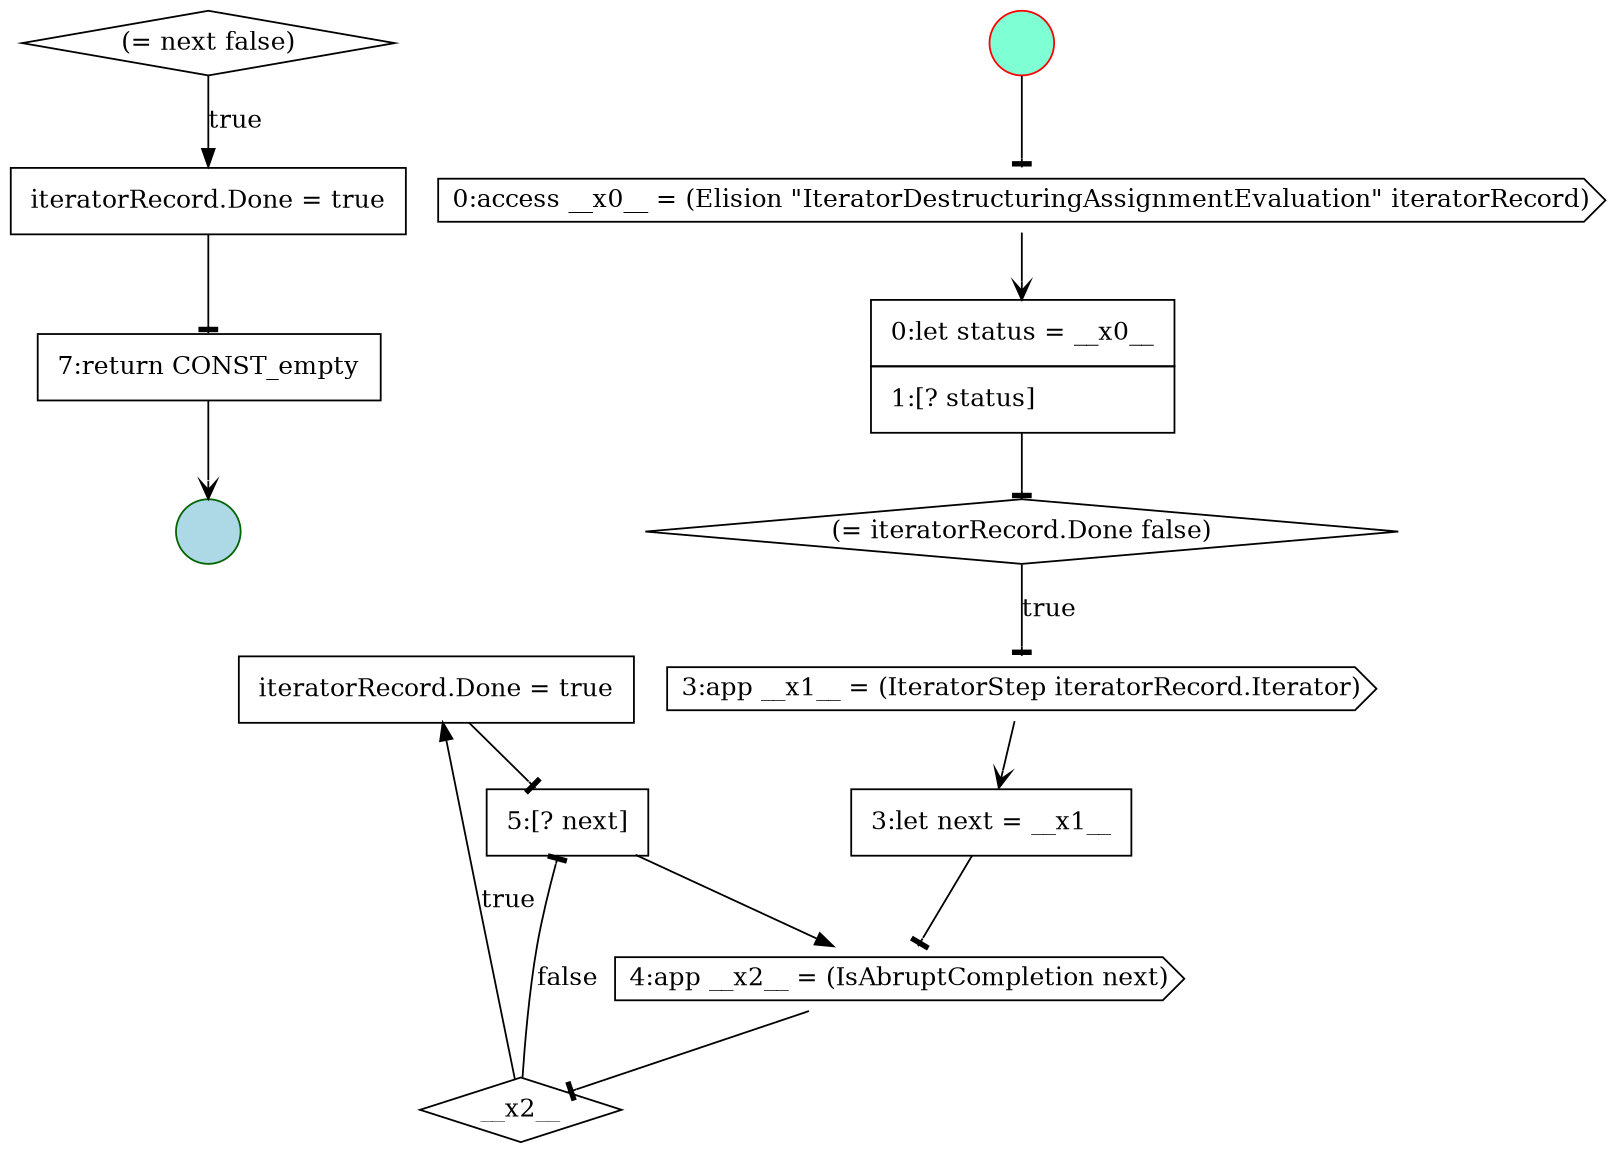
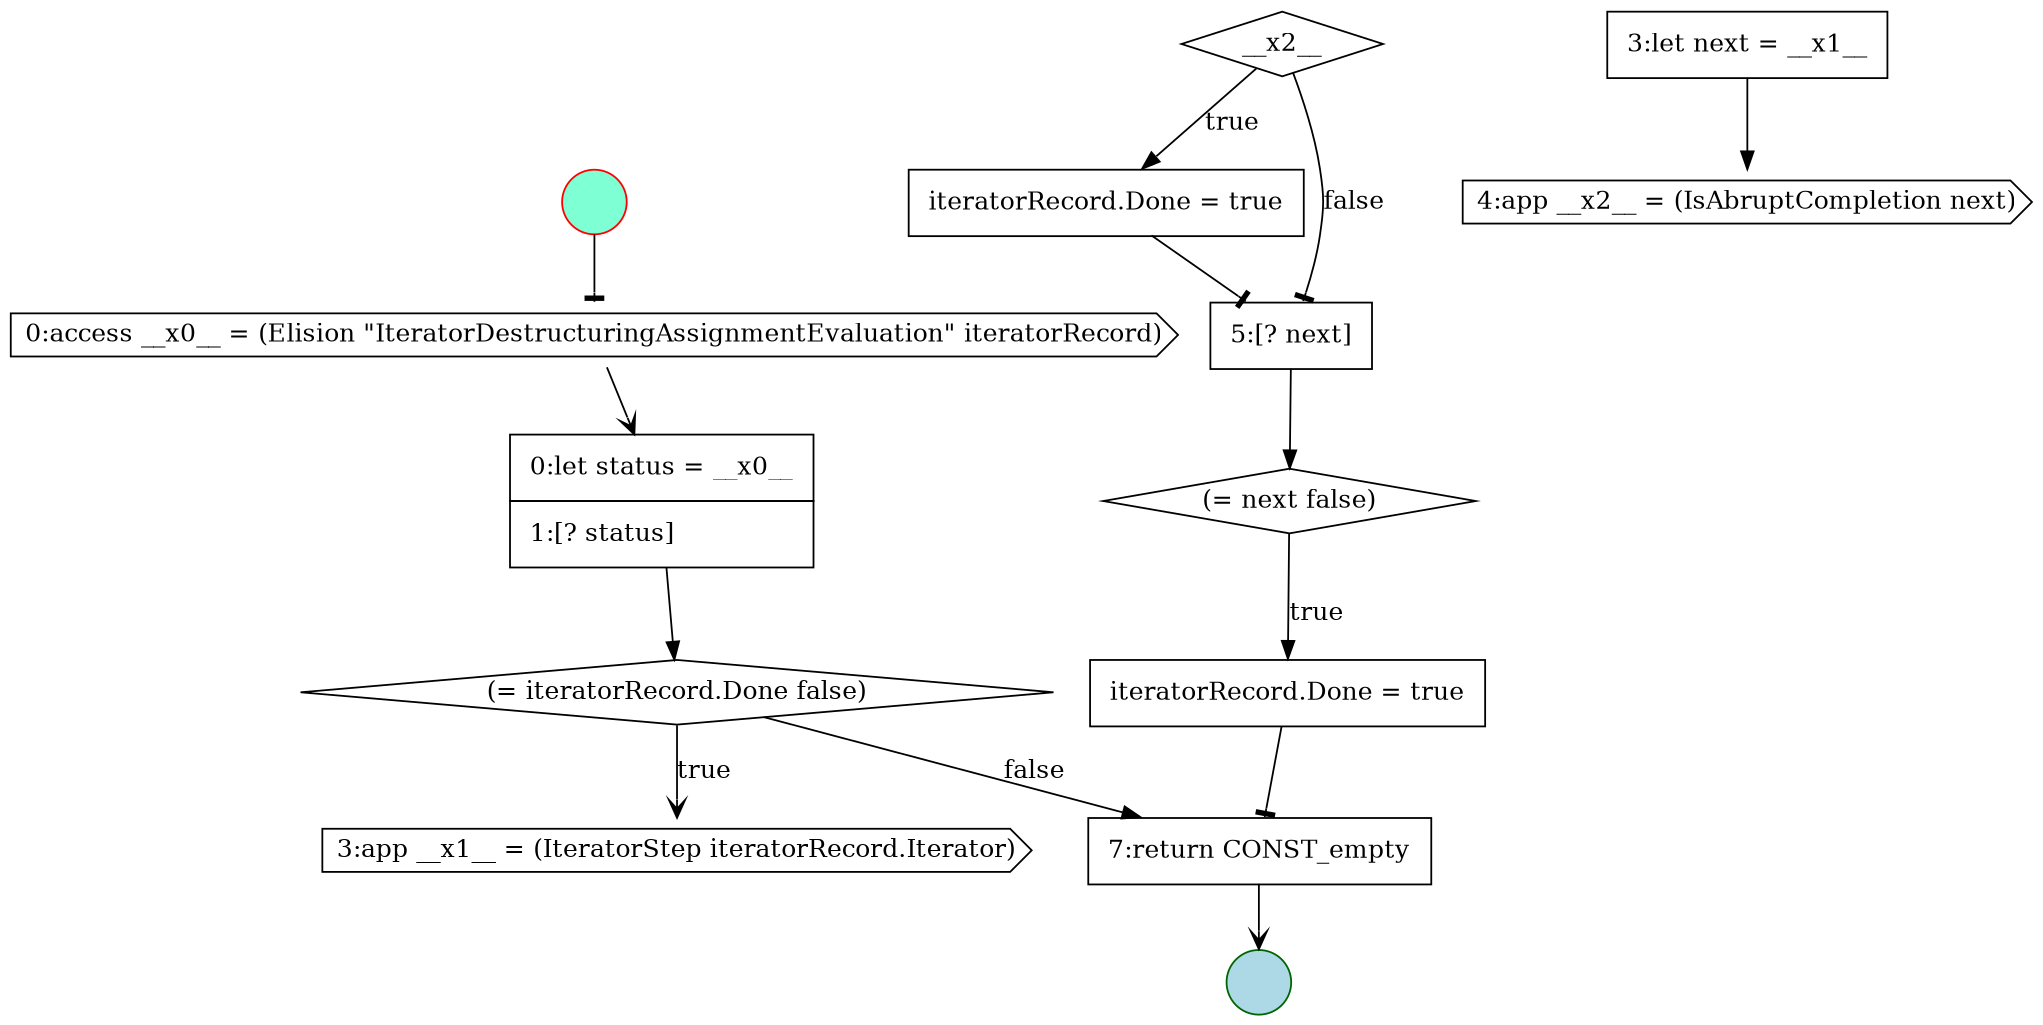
edge "0:let status = __x0__" -> "(= iteratorRecord.Done false)": arrowhead tee -> normal
edge "(= iteratorRecord.Done false)" -> "3:app __x1__ = (IteratorStep iteratorRecord.Iterator)": arrowhead tee -> vee
edge "3:app __x1__ = (IteratorStep iteratorRecord.Iterator)" -> "3:let next = __x1__": removed
edge "(= iteratorRecord.Done false)" -> "7:return CONST_empty": added, label "false"
edge "5:[? next]" -> "4:app __x2__ = (IsAbruptCompletion next)": now "5:[? next]" -> "(= next false)"
edge "3:let next = __x1__" -> "4:app __x2__ = (IsAbruptCompletion next)": arrowhead tee -> normal
edge "4:app __x2__ = (IsAbruptCompletion next)" -> "__x2__": removed
